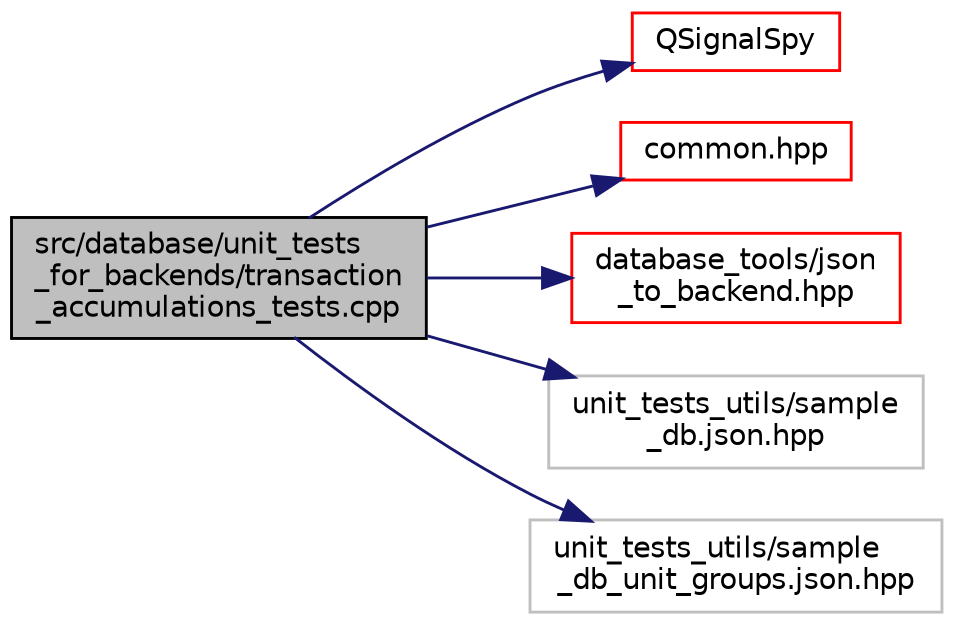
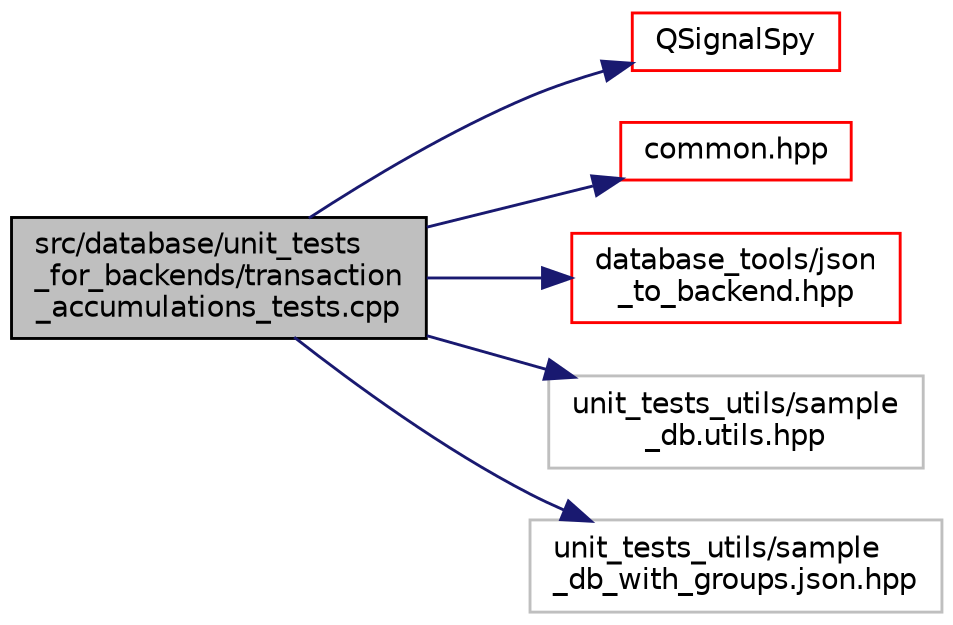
node "unit_tests_utils/sample _db.json.hpp": label "unit_tests_utils/sample _db.json.hpp" -> "unit_tests_utils/sample _db.utils.hpp"
node "unit_tests_utils/sample _db_unit_groups.json.hpp": label "unit_tests_utils/sample _db_unit_groups.json.hpp" -> "unit_tests_utils/sample _db_with_groups.json.hpp"
